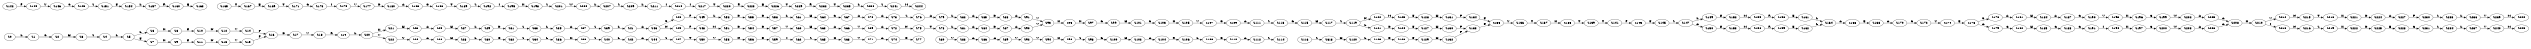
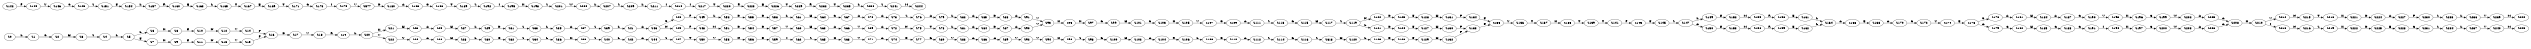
edge "S163" -> "S165": added, label "L"
node "S177": label "S177" -> "S577"
edge "S122" -> "S125": label "M" -> "D"
edge "S77" -> "S80": added, label "G"
edge "S114" -> "S116": added, label "G"
